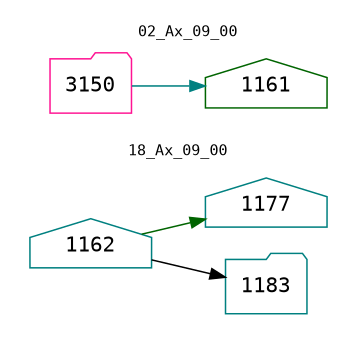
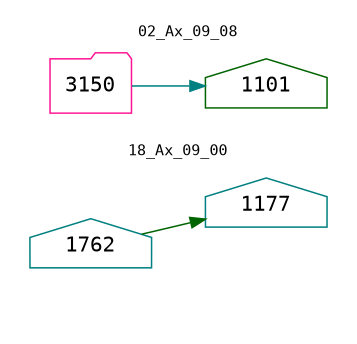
cluster "02_Ax_09_00": label "02_Ax_09_00" -> "02_Ax_09_08"
node "1161": label "1161" -> "1101"
node "1162": label "1162" -> "1762"
node "1183": removed
